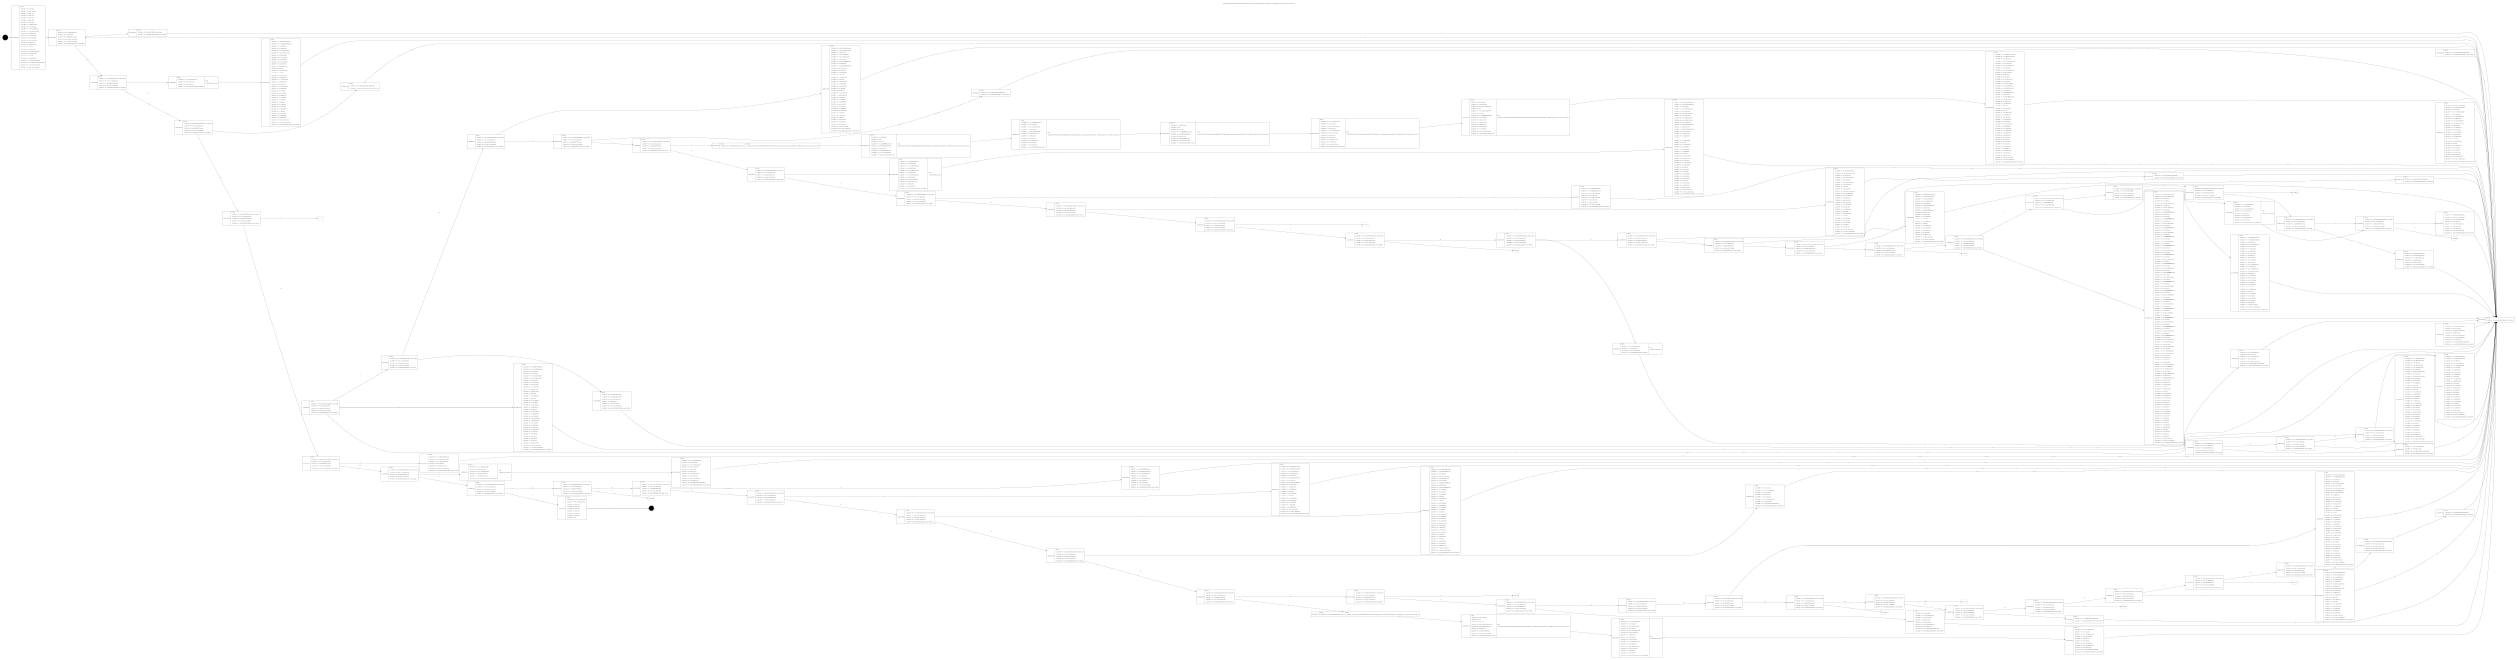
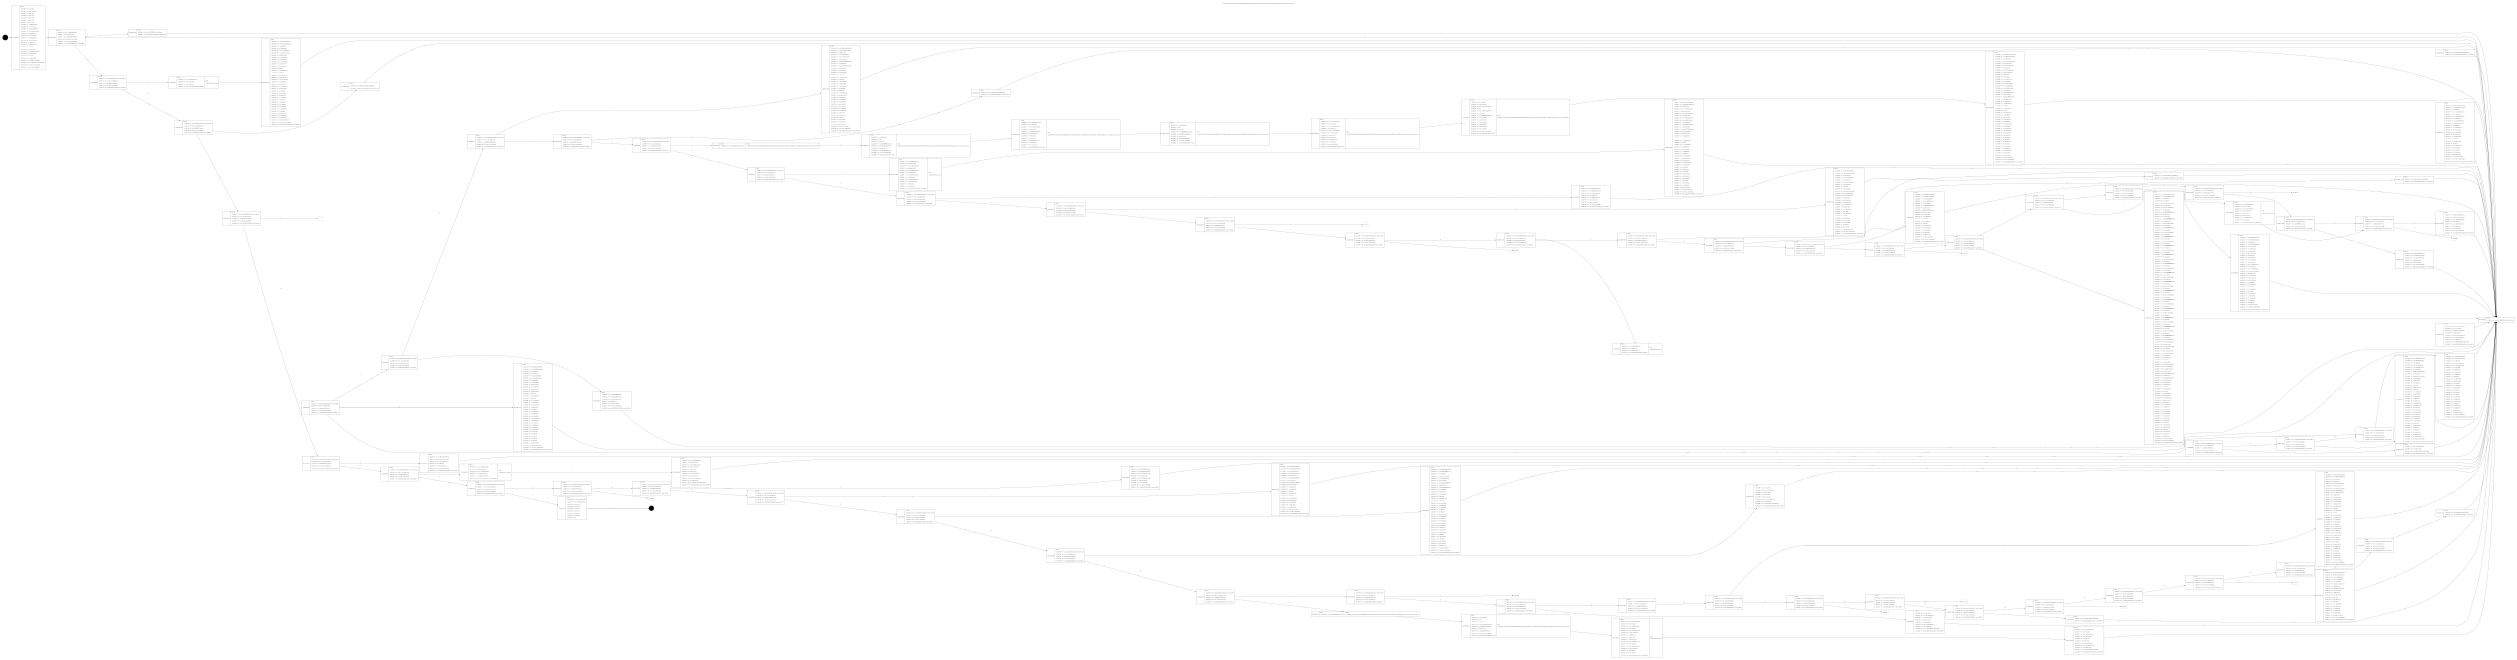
node "0x402431 [36]": removed
